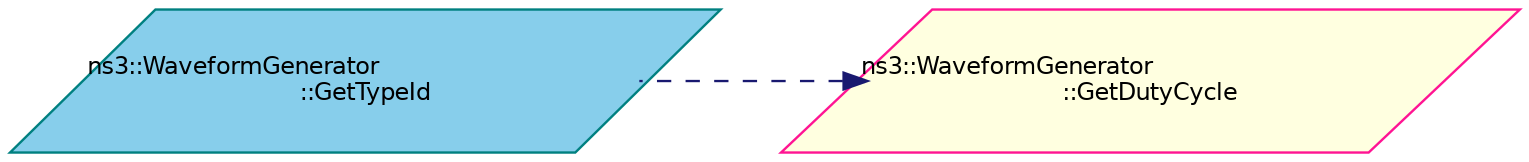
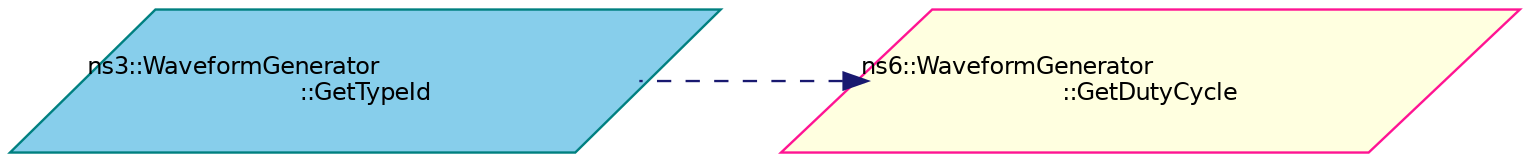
node "ns3::WaveformGenerator ::GetDutyCycle": label "ns3::WaveformGenerator ::GetDutyCycle" -> "ns6::WaveformGenerator ::GetDutyCycle"
